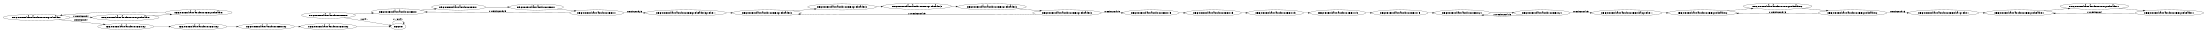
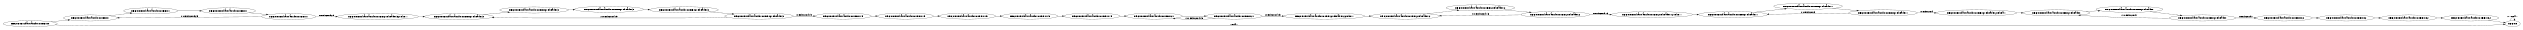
node "LEGUP_F_sha_transform_BB_sha2prehe...": label "LEGUP_F_sha_transform_BB_sha2prehe..." -> "LEGUP_F_sha_transform_BB_preheader2prehe..."
node "LEGUP_F_sha_transform_BB_sha1prehe...": label "LEGUP_F_sha_transform_BB_sha1prehe..." -> "LEGUP_F_sha_transform_BB_preheader1prehe..."
node "LEGUP_F_sha_transform_BB_preheaderprehea...": added
